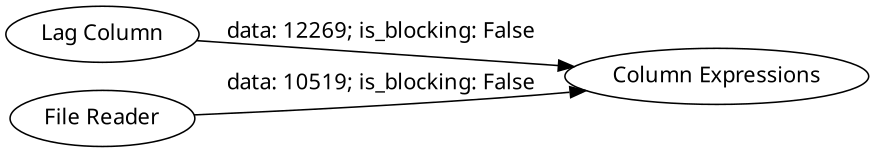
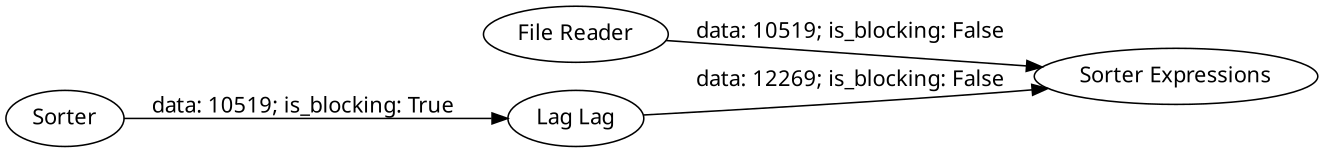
node "Lag Column": label "Lag Column" -> "Lag Lag"
node "Column Expressions": label "Column Expressions" -> "Sorter Expressions"
node "Sorter": added
